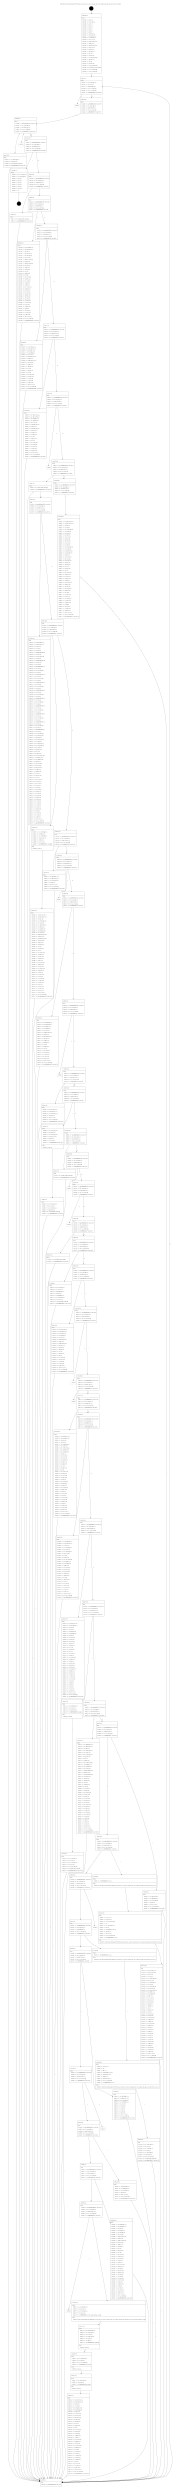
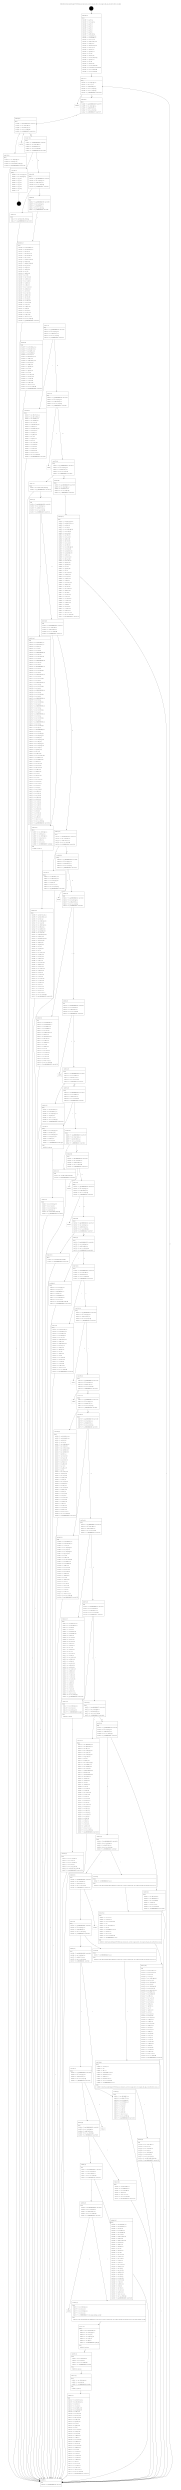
node "0x401520 [28]": removed
